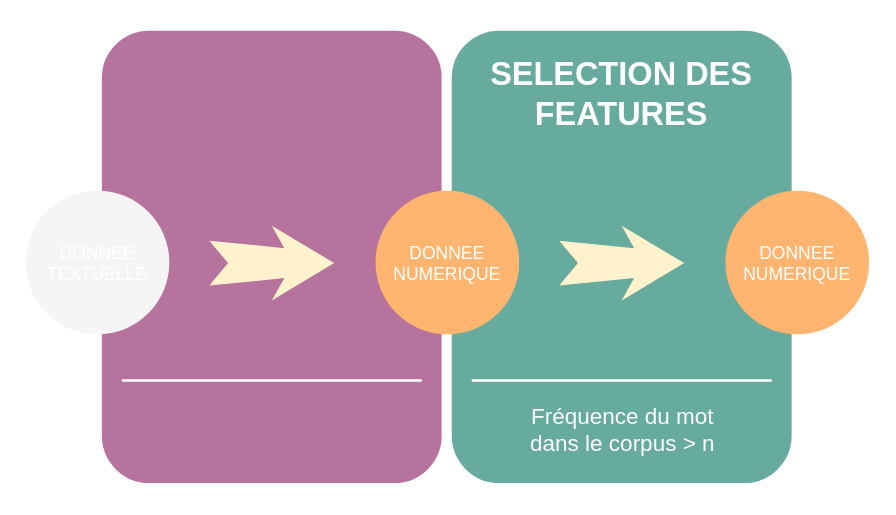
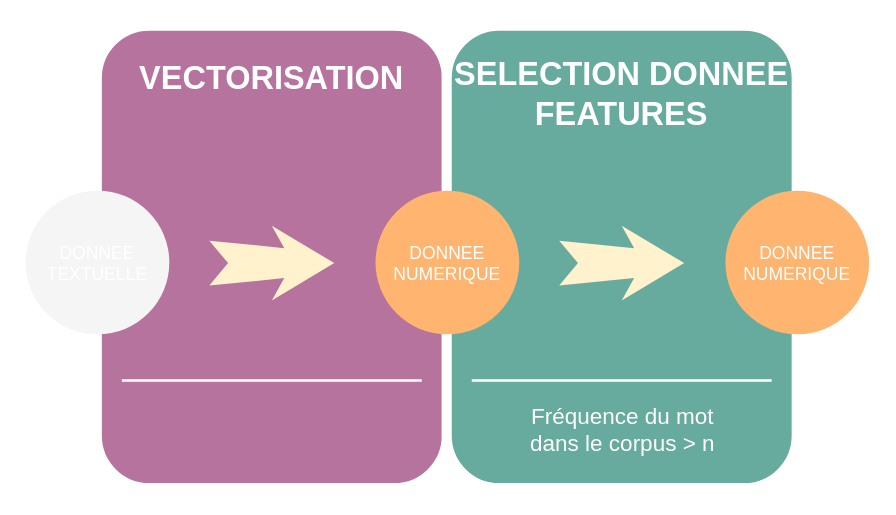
node "VECTORISATION": added
node "SELECTION DES FEATURES": label "SELECTION DES FEATURES" -> "SELECTION DONNEE FEATURES"
